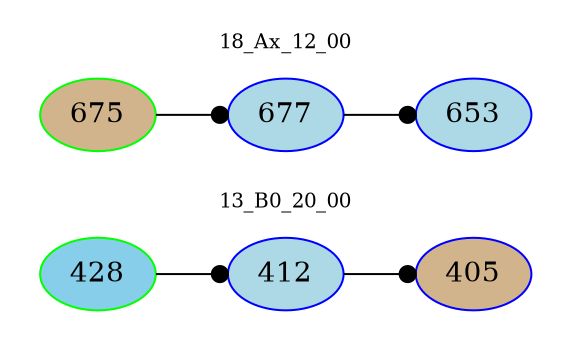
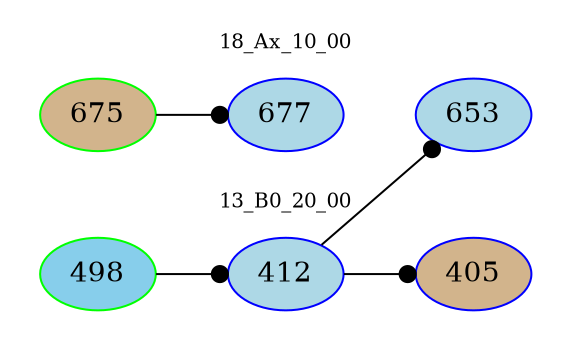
cluster "18_Ax_12_00": label "18_Ax_12_00" -> "18_Ax_10_00"
edge "677" -> "653": now "412" -> "653"
node "428": label "428" -> "498"
